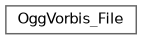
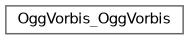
node "OggVorbis_File": label "OggVorbis_File" -> "OggVorbis_OggVorbis"
